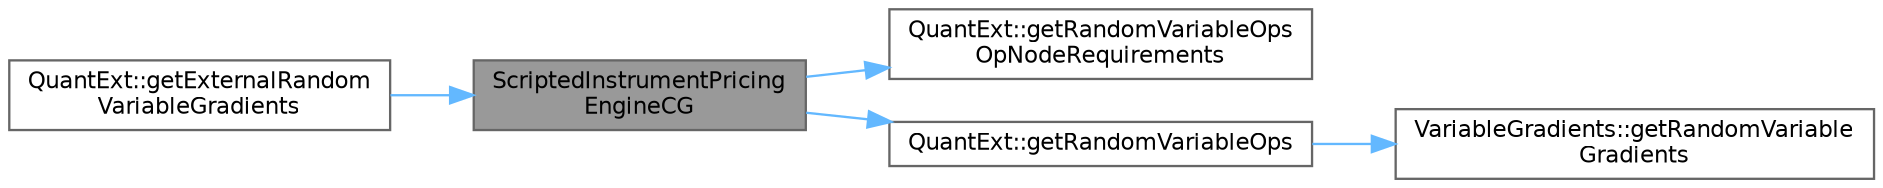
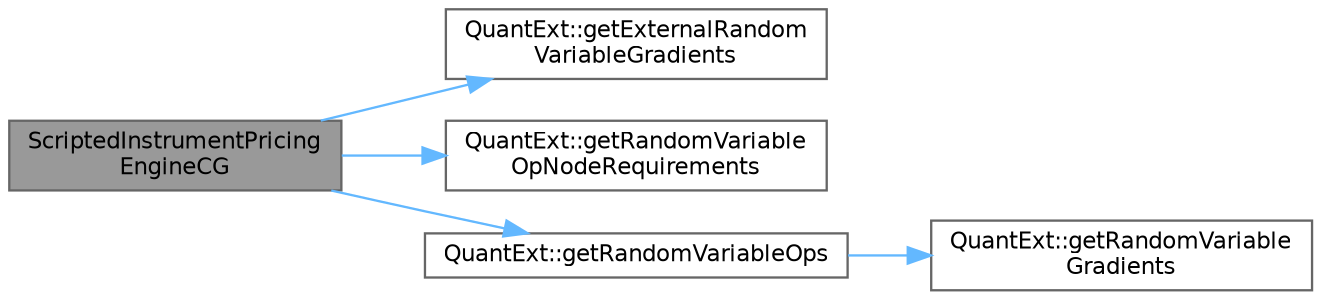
node "QuantExt::getRandomVariableOps OpNodeRequirements": label "QuantExt::getRandomVariableOps OpNodeRequirements" -> "QuantExt::getRandomVariable OpNodeRequirements"
edge "QuantExt::getExternalRandom VariableGradients" -> "ScriptedInstrumentPricing EngineCG": reversed
node "VariableGradients::getRandomVariable Gradients": label "VariableGradients::getRandomVariable Gradients" -> "QuantExt::getRandomVariable Gradients"
